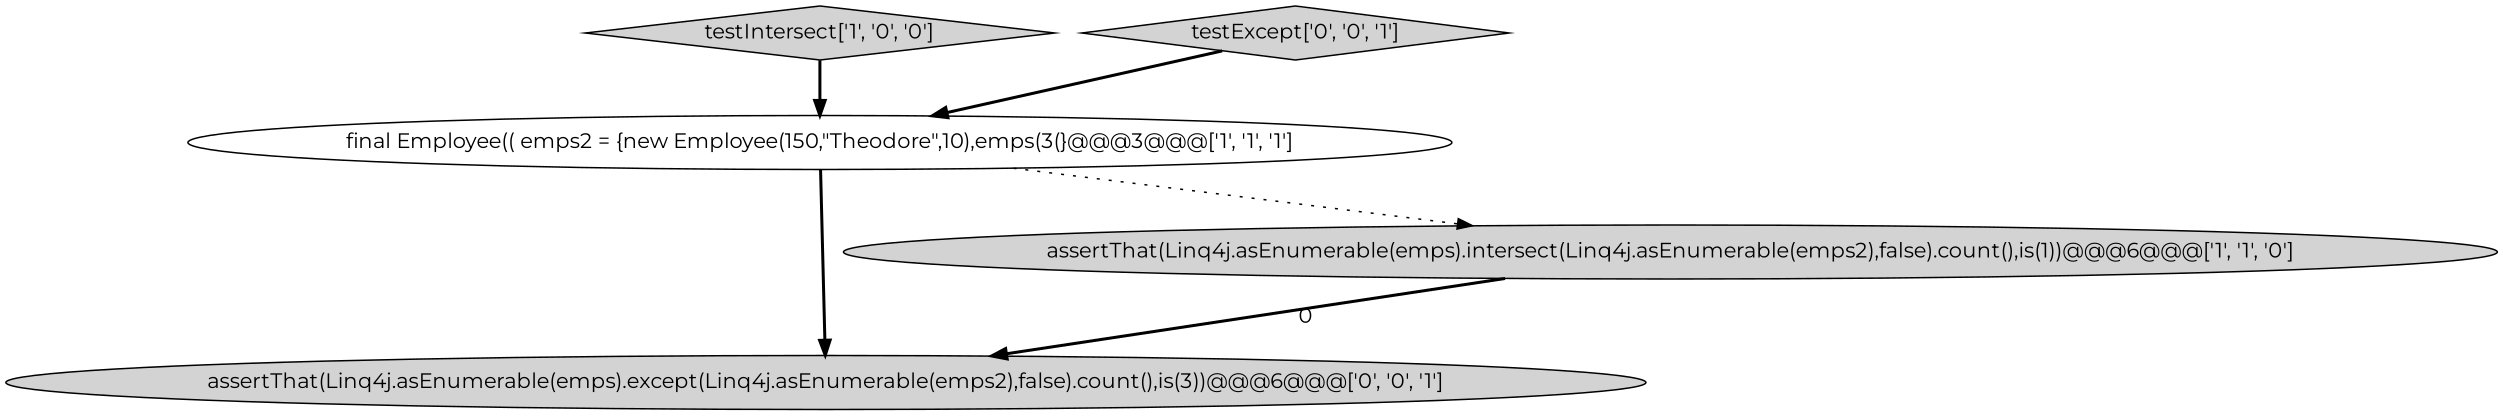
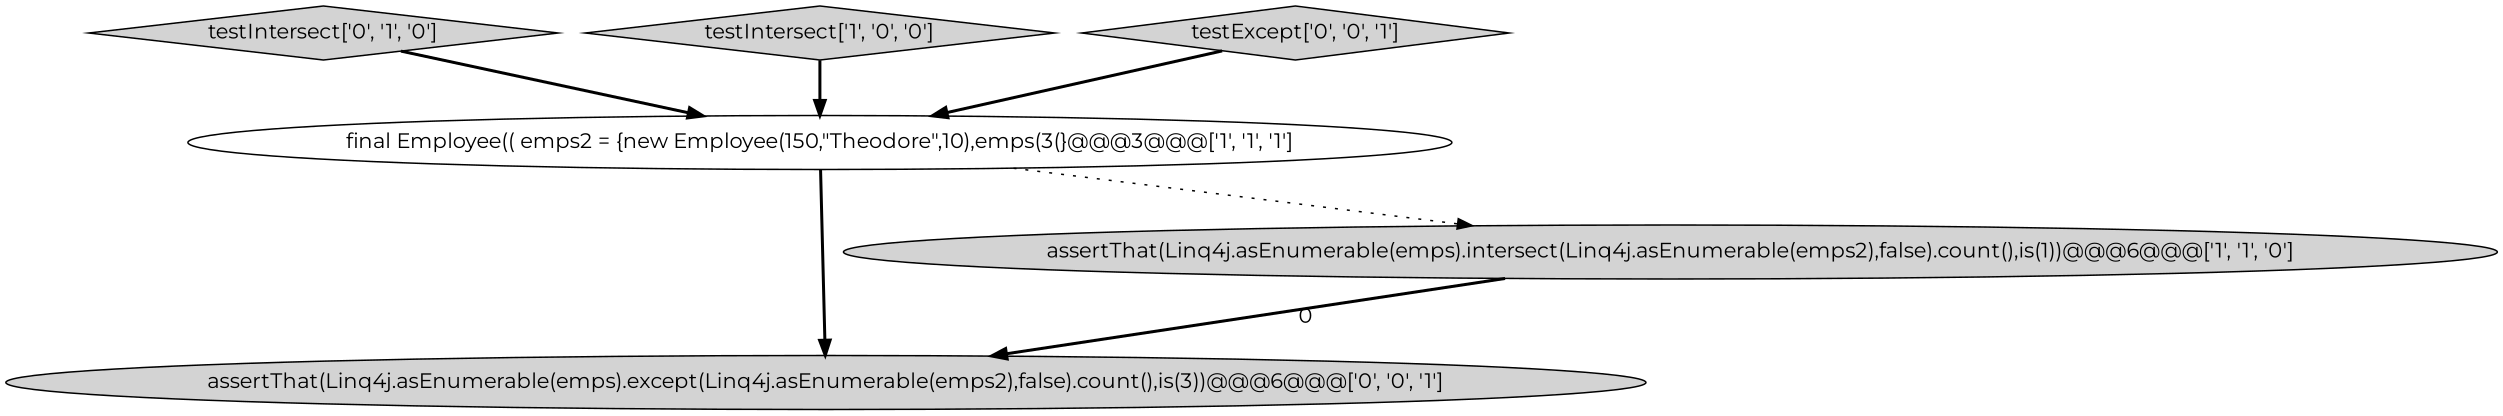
node "testIntersect['0', '1', '0']": added
